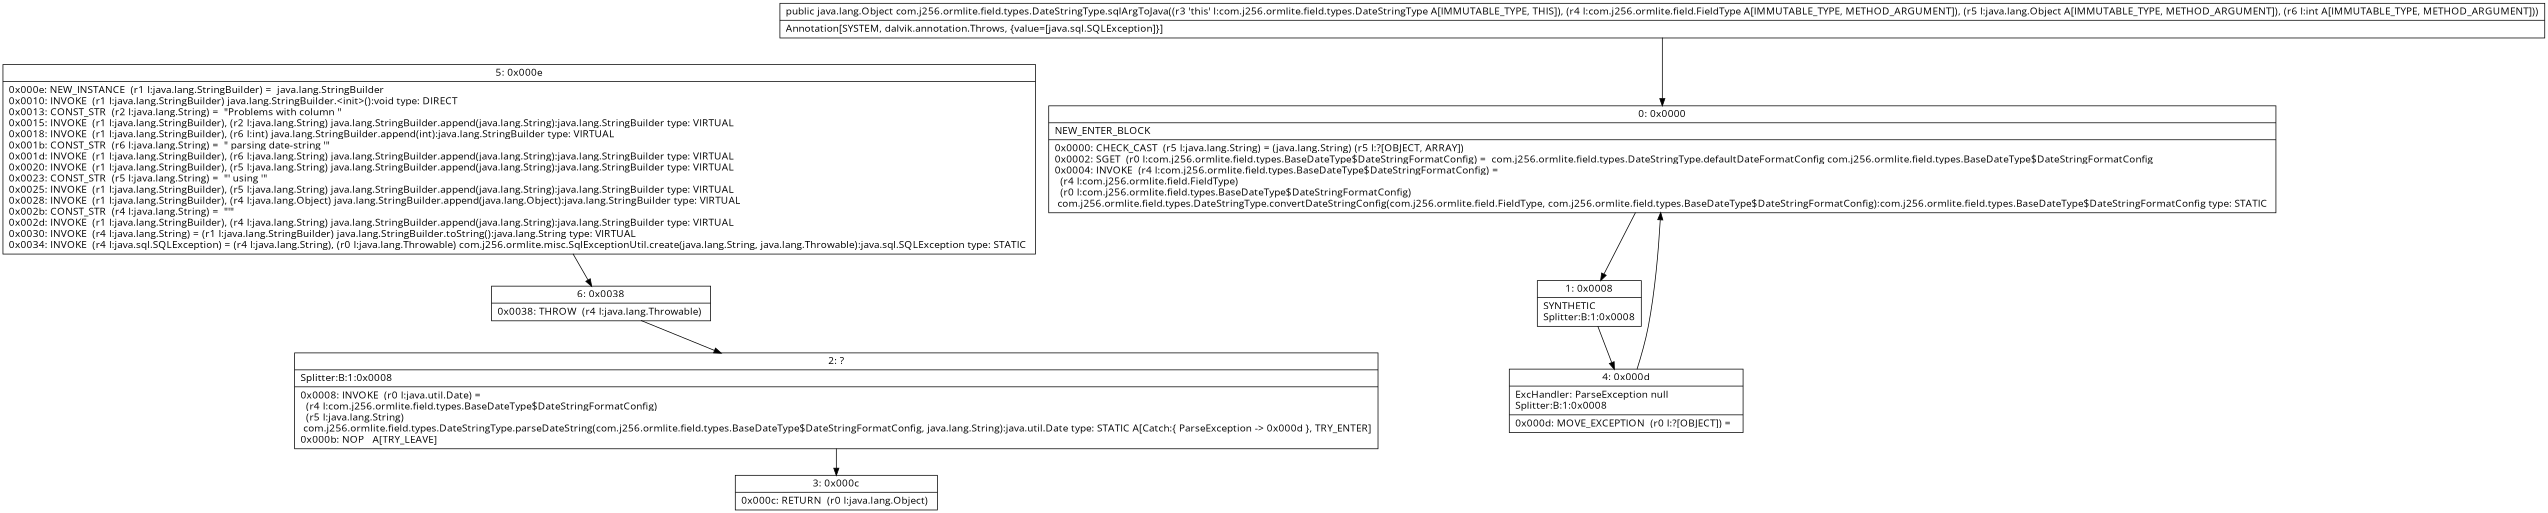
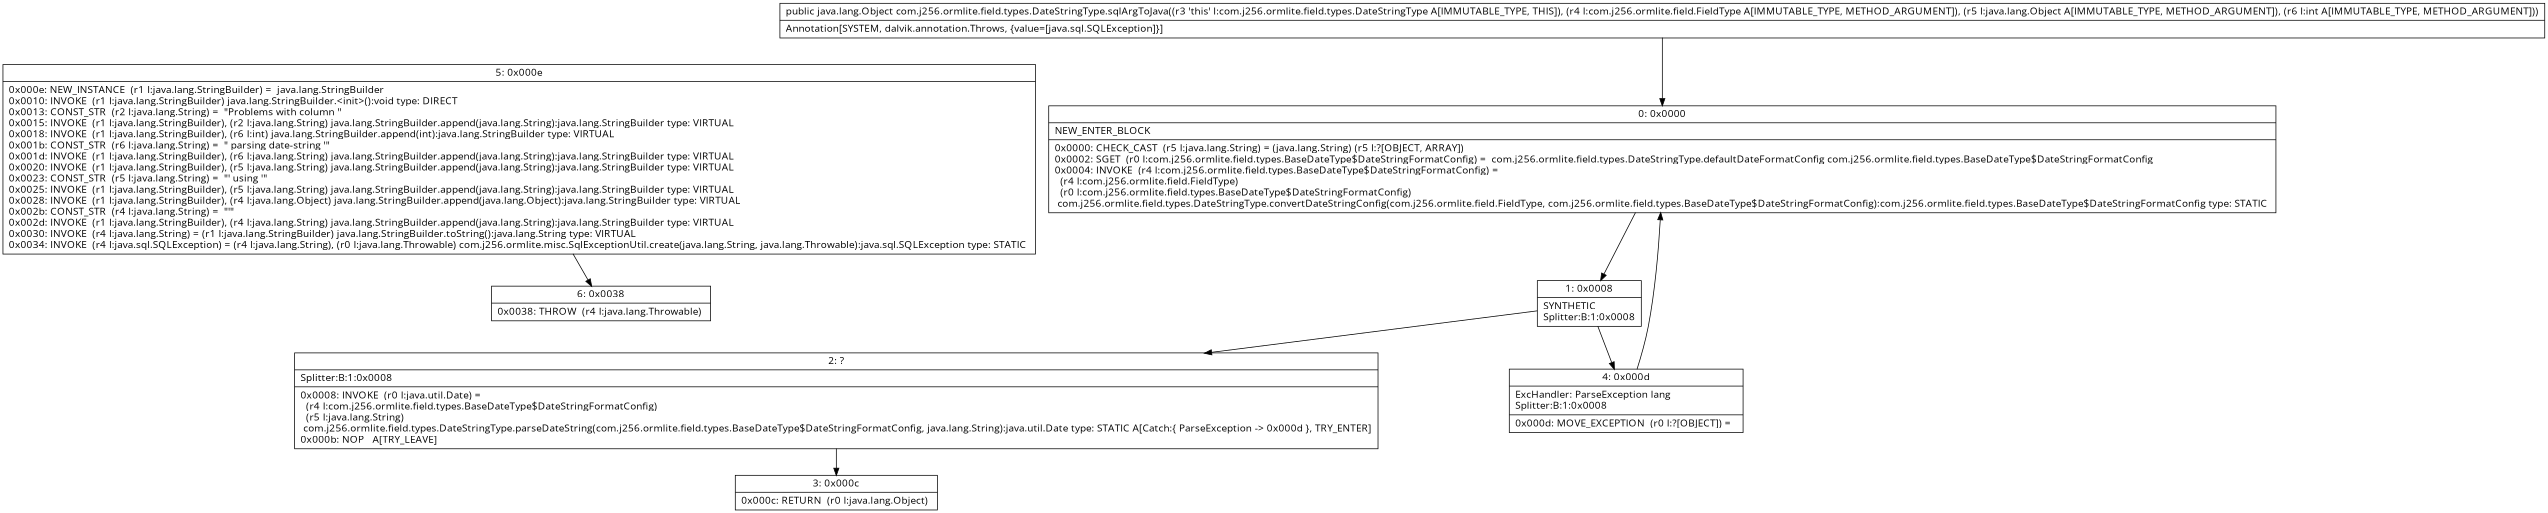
edge "6: 0x0038" -> "2: ?": now "1: 0x0008" -> "2: ?"
node "4: 0x000d": text "ExcHandler: ParseException null" -> "ExcHandler: ParseException lang"
